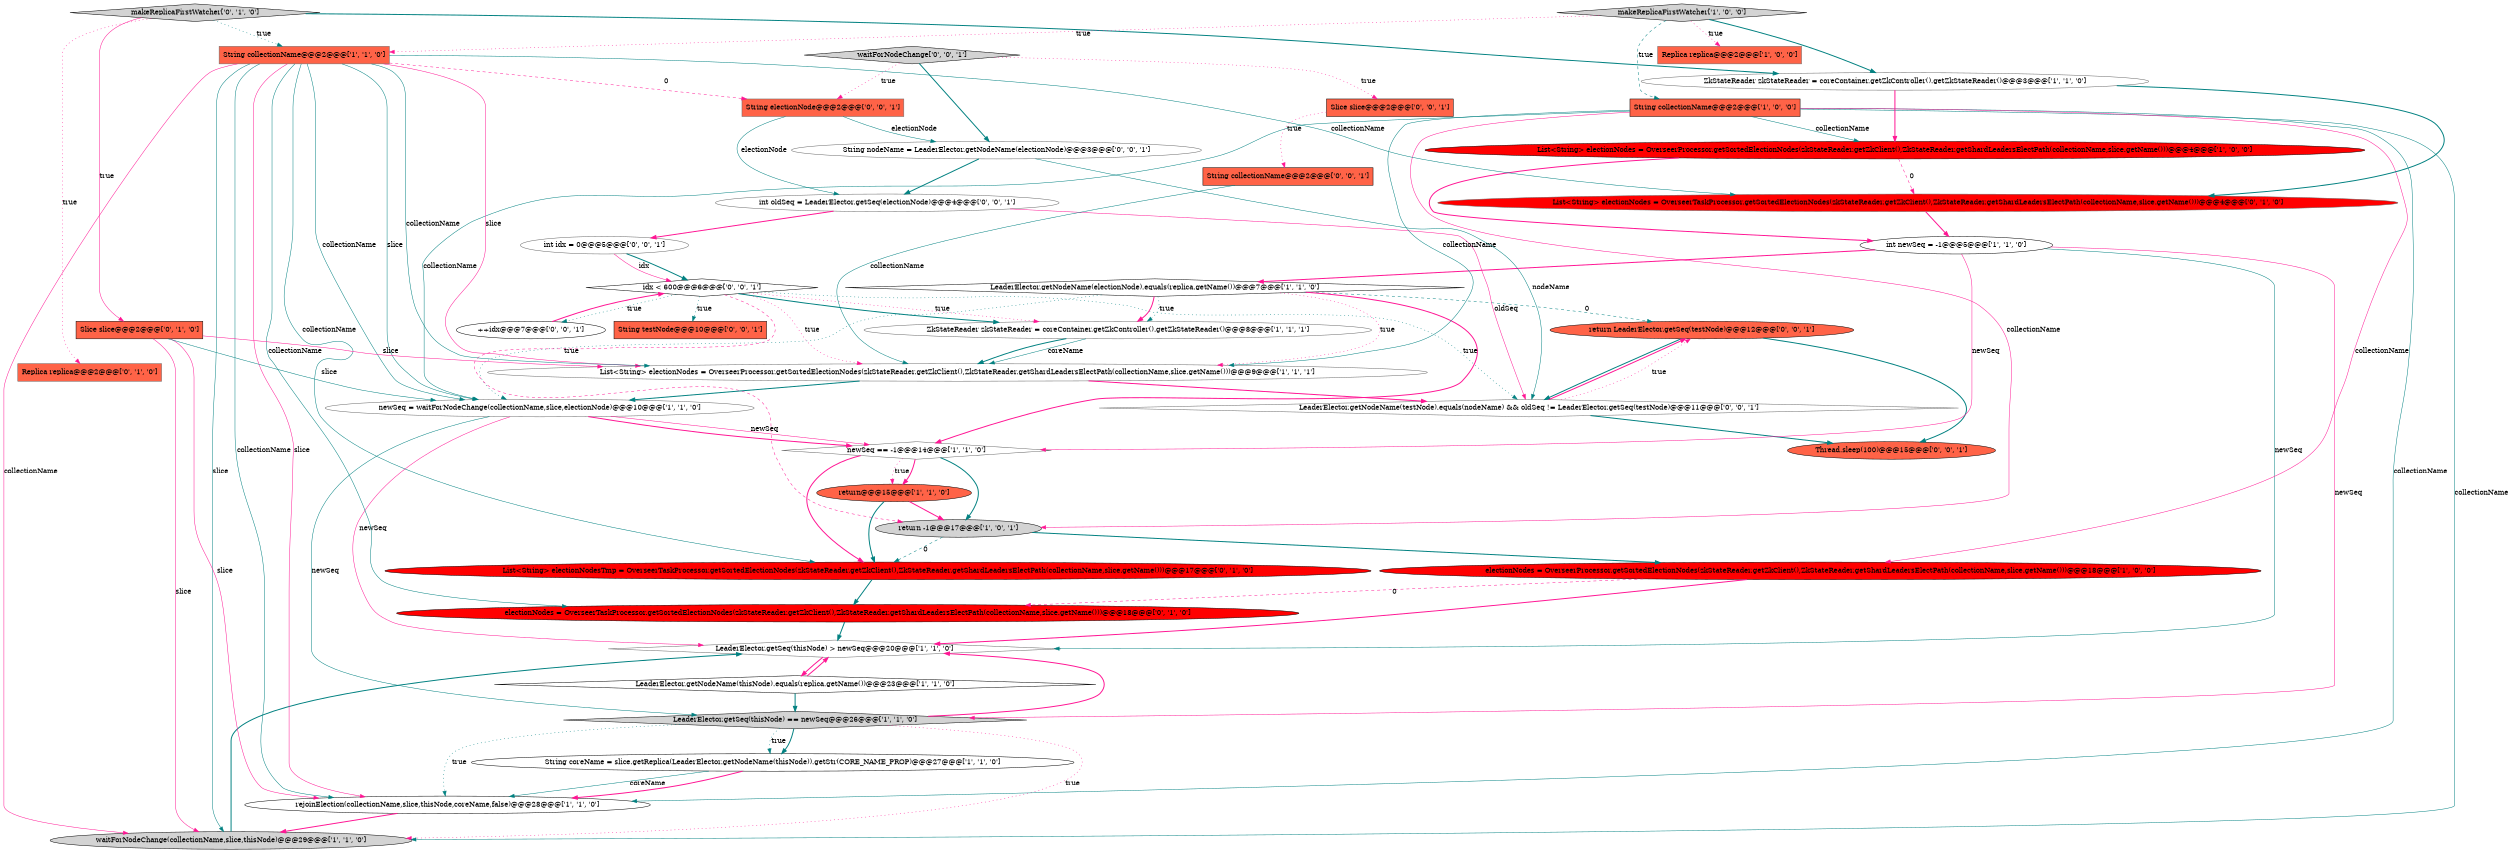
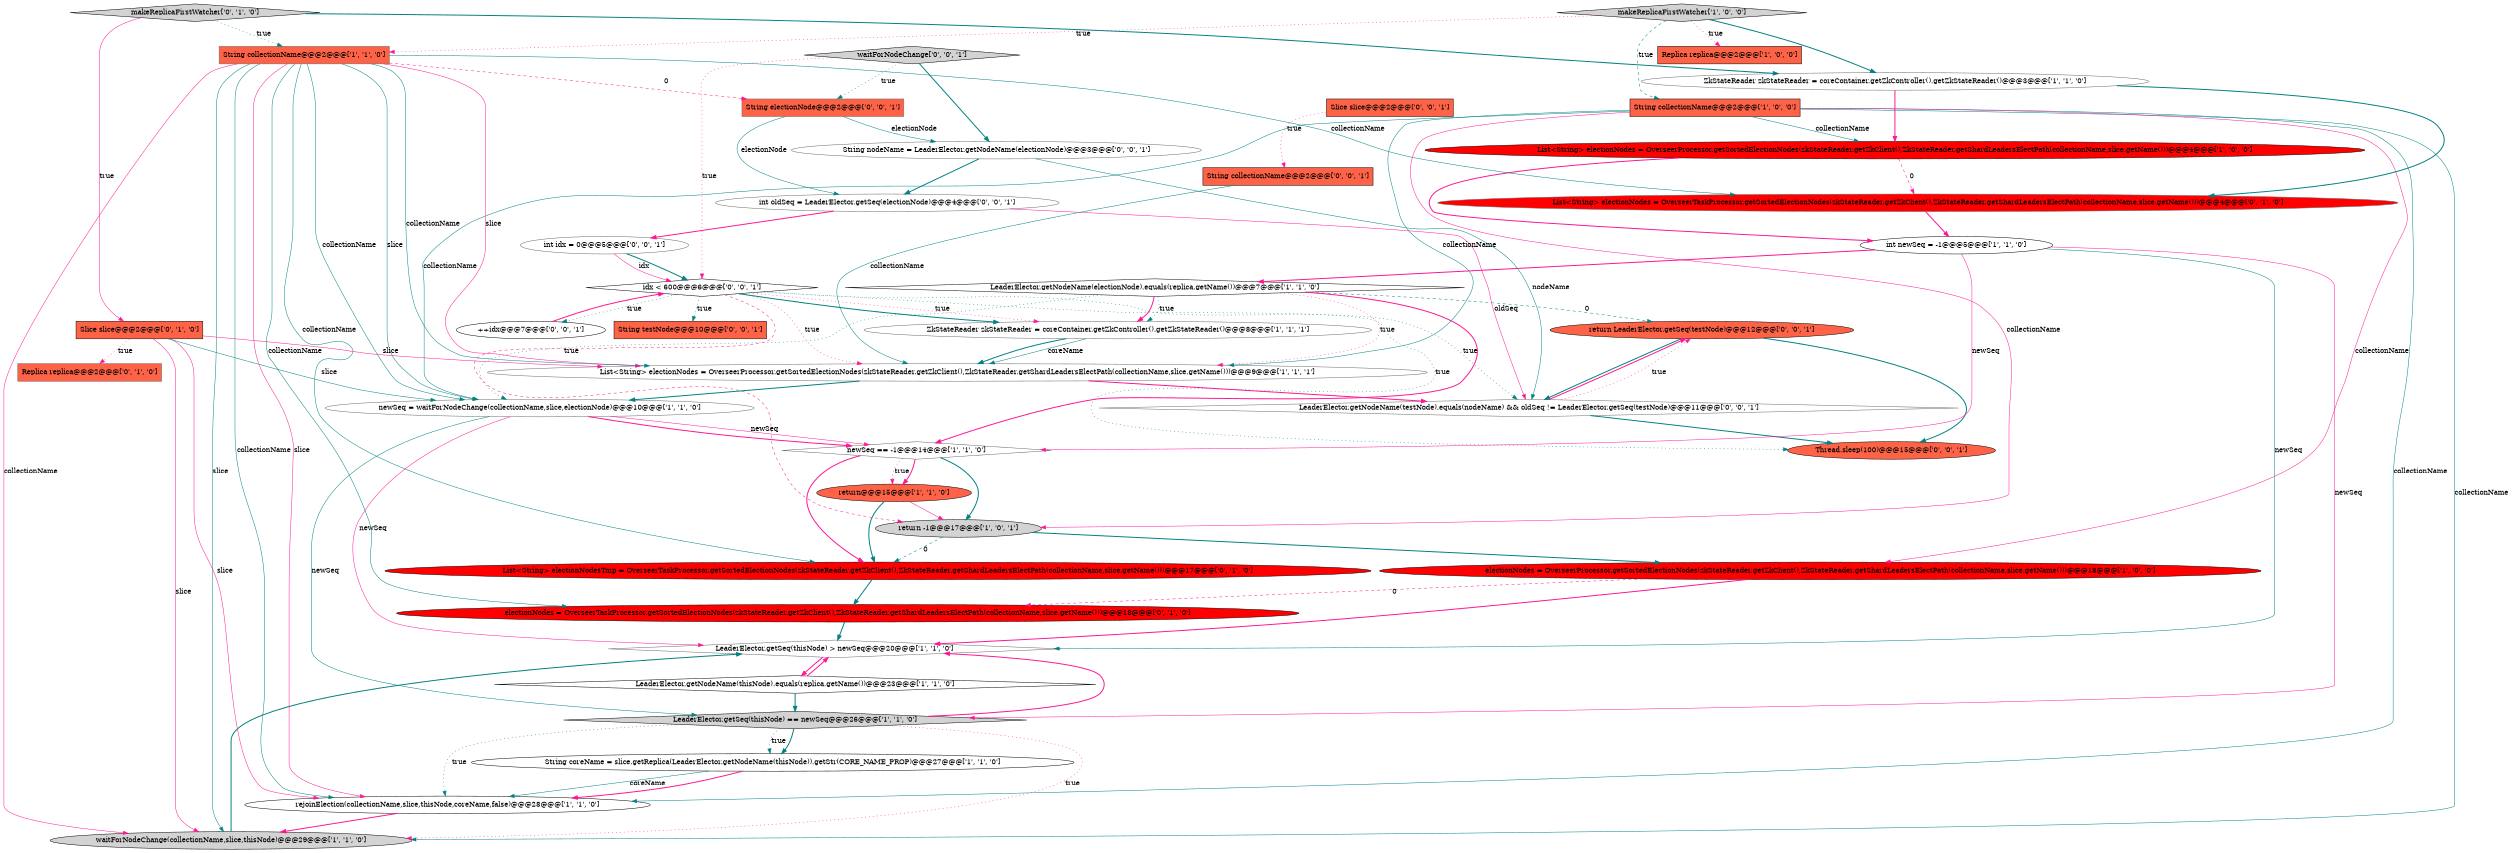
node "Replica replica@@@2@@@['1', '0', '0']": color gray40 -> black
edge "waitForNodeChange['0', '0', '1']" -> "Slice slice@@@2@@@['0', '0', '1']": now "waitForNodeChange['0', '0', '1']" -> "idx < 600@@@6@@@['0', '0', '1']"
edge "waitForNodeChange['0', '0', '1']" -> "String electionNode@@@2@@@['0', '0', '1']": color deeppink -> teal
edge "makeReplicaFirstWatcher['0', '1', '0']" -> "Replica replica@@@2@@@['0', '1', '0']": now "Slice slice@@@2@@@['0', '1', '0']" -> "Replica replica@@@2@@@['0', '1', '0']"
edge "idx < 600@@@6@@@['0', '0', '1']" -> "Thread.sleep(100)@@@15@@@['0', '0', '1']": added, label "true"
edge "return@@@15@@@['1', '1', '0']" -> "return -1@@@17@@@['1', '0', '1']": style bold -> solid
